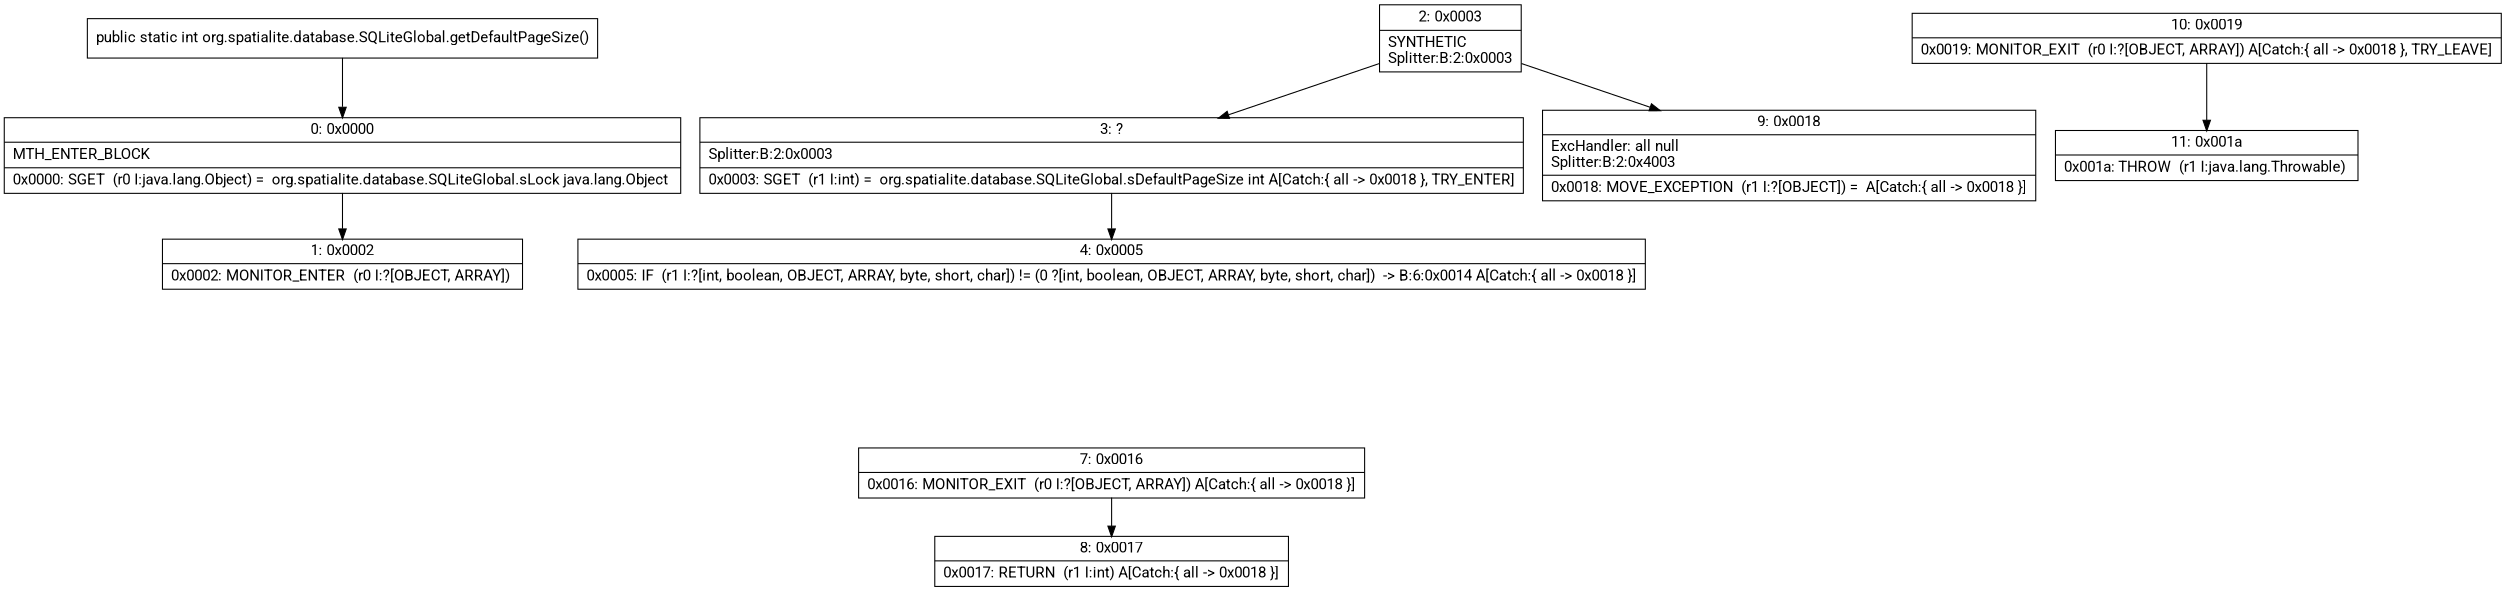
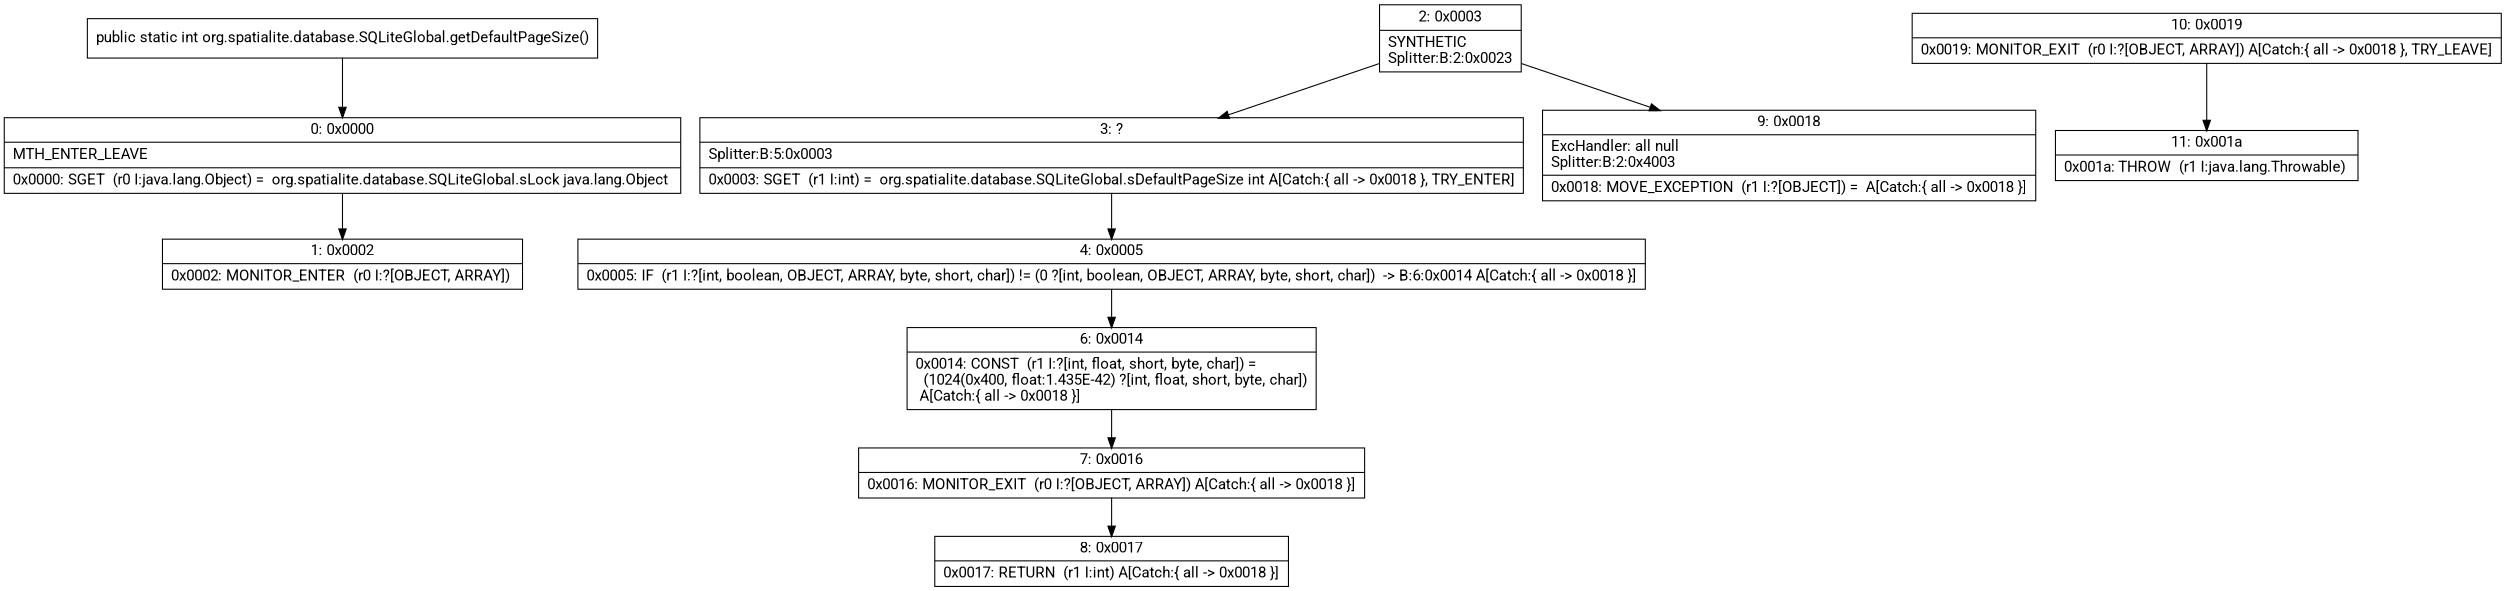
node "2: 0x0003": text "Splitter:B:2:0x0003" -> "Splitter:B:2:0x0023"
node "0: 0x0000": text "MTH_ENTER_BLOCK" -> "MTH_ENTER_LEAVE"
node "3: ?": text "Splitter:B:2:0x0003" -> "Splitter:B:5:0x0003"
node "6: 0x0014": added
